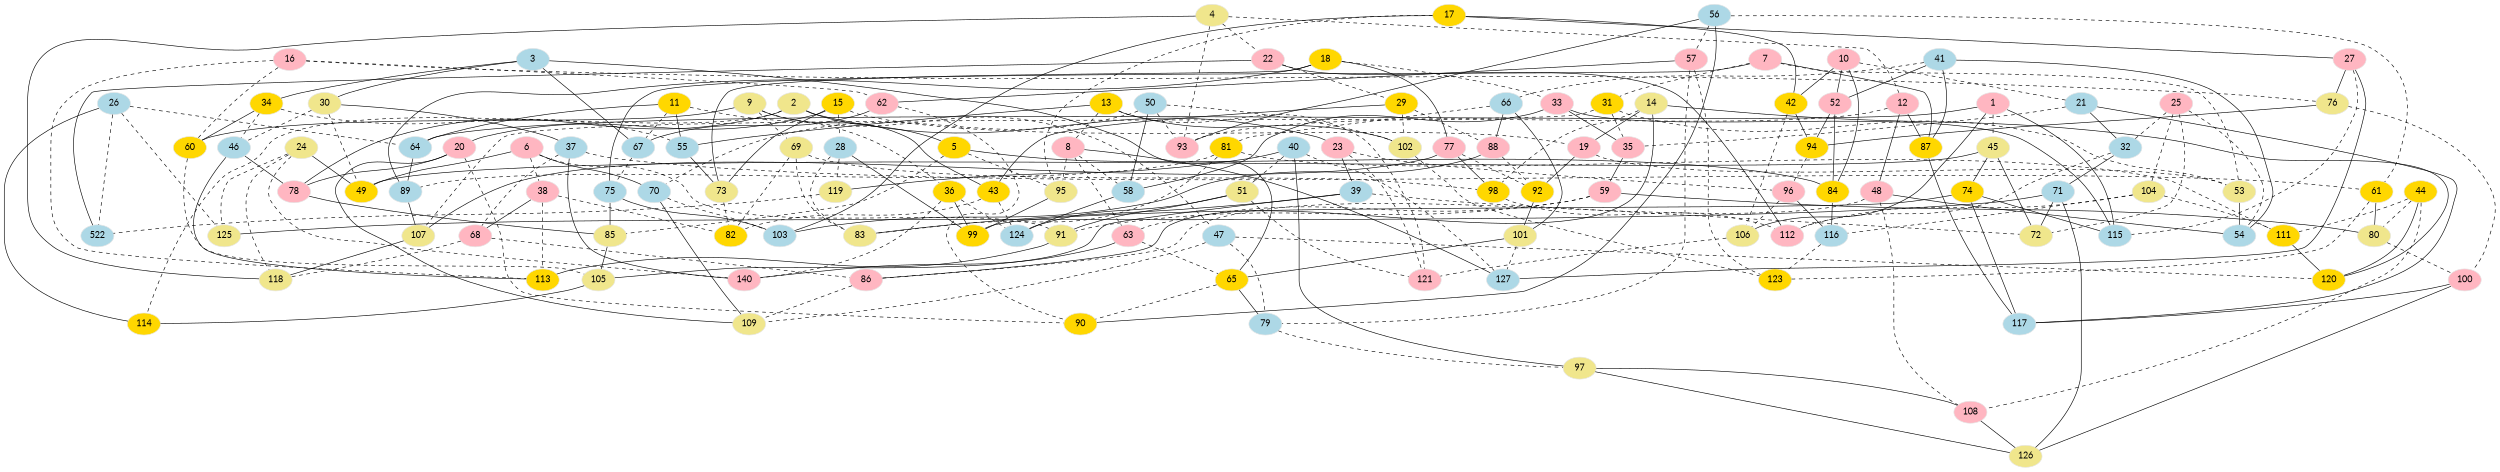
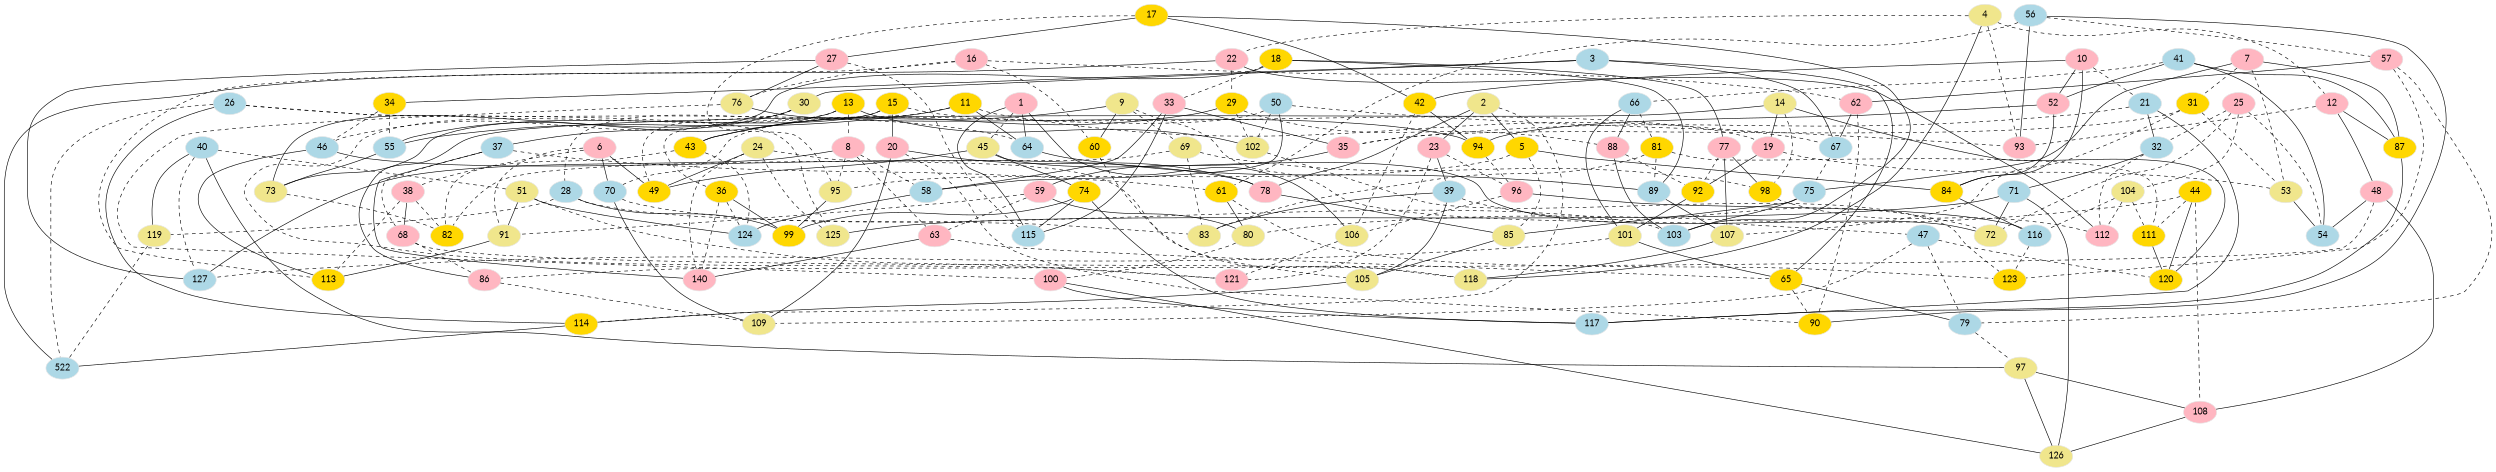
edge "34" -- "60": removed
edge "48" -- "108": style dashed -> solid
edge "114" -- "522": added
